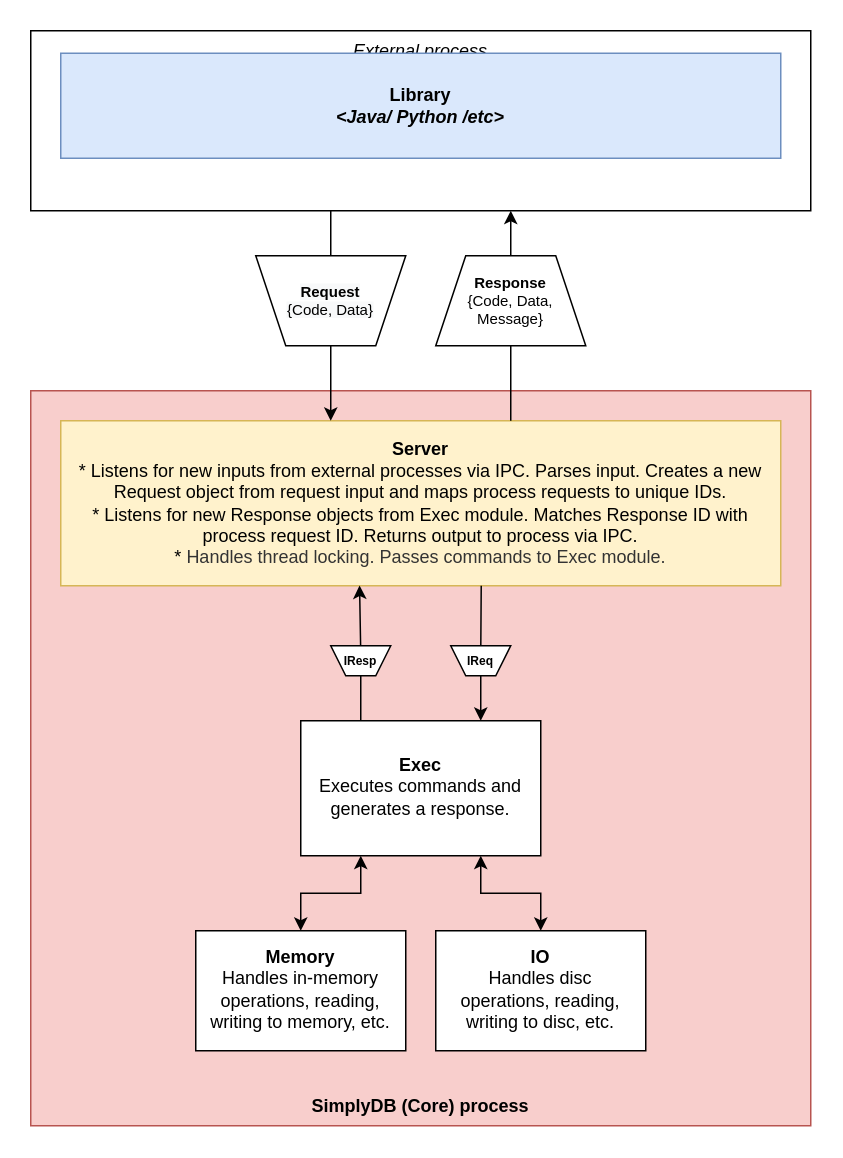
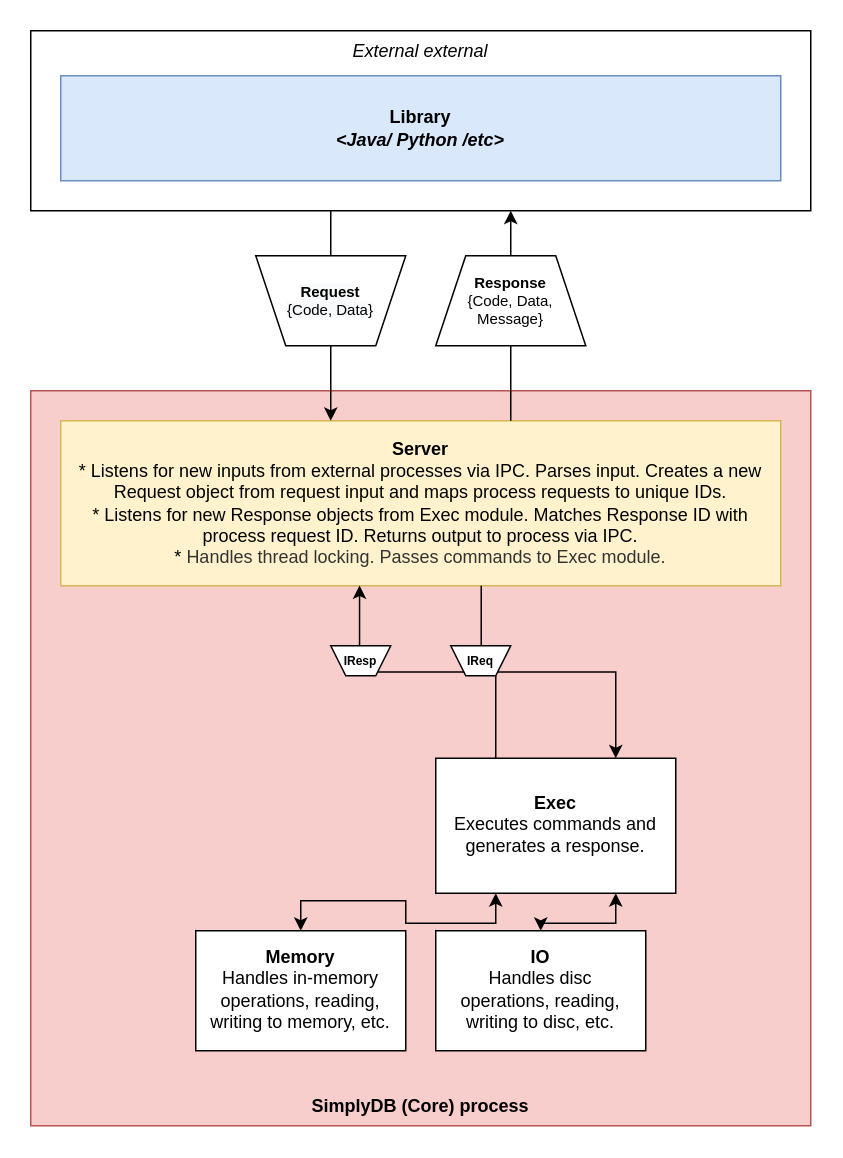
node "External process": label "External process" -> "External external"
node "Library <Java/ Python /etc>": moved (421, 106) -> (421, 128)
node "Exec Executes commands and generates a response.": moved (421, 788) -> (556, 826)
